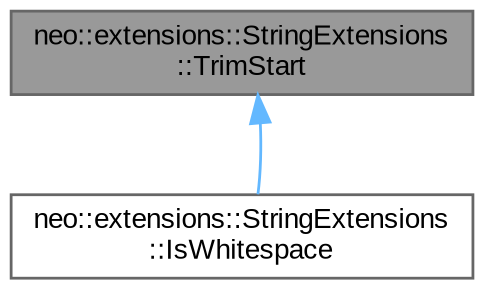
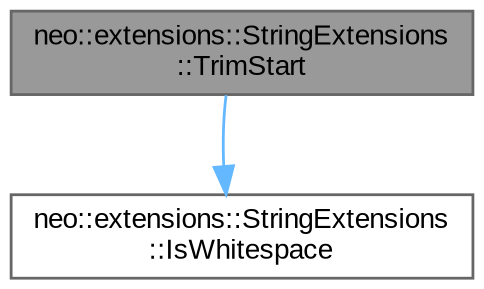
edge "neo::extensions::StringExtensions ::IsWhitespace" -> "neo::extensions::StringExtensions ::TrimStart": reversed
